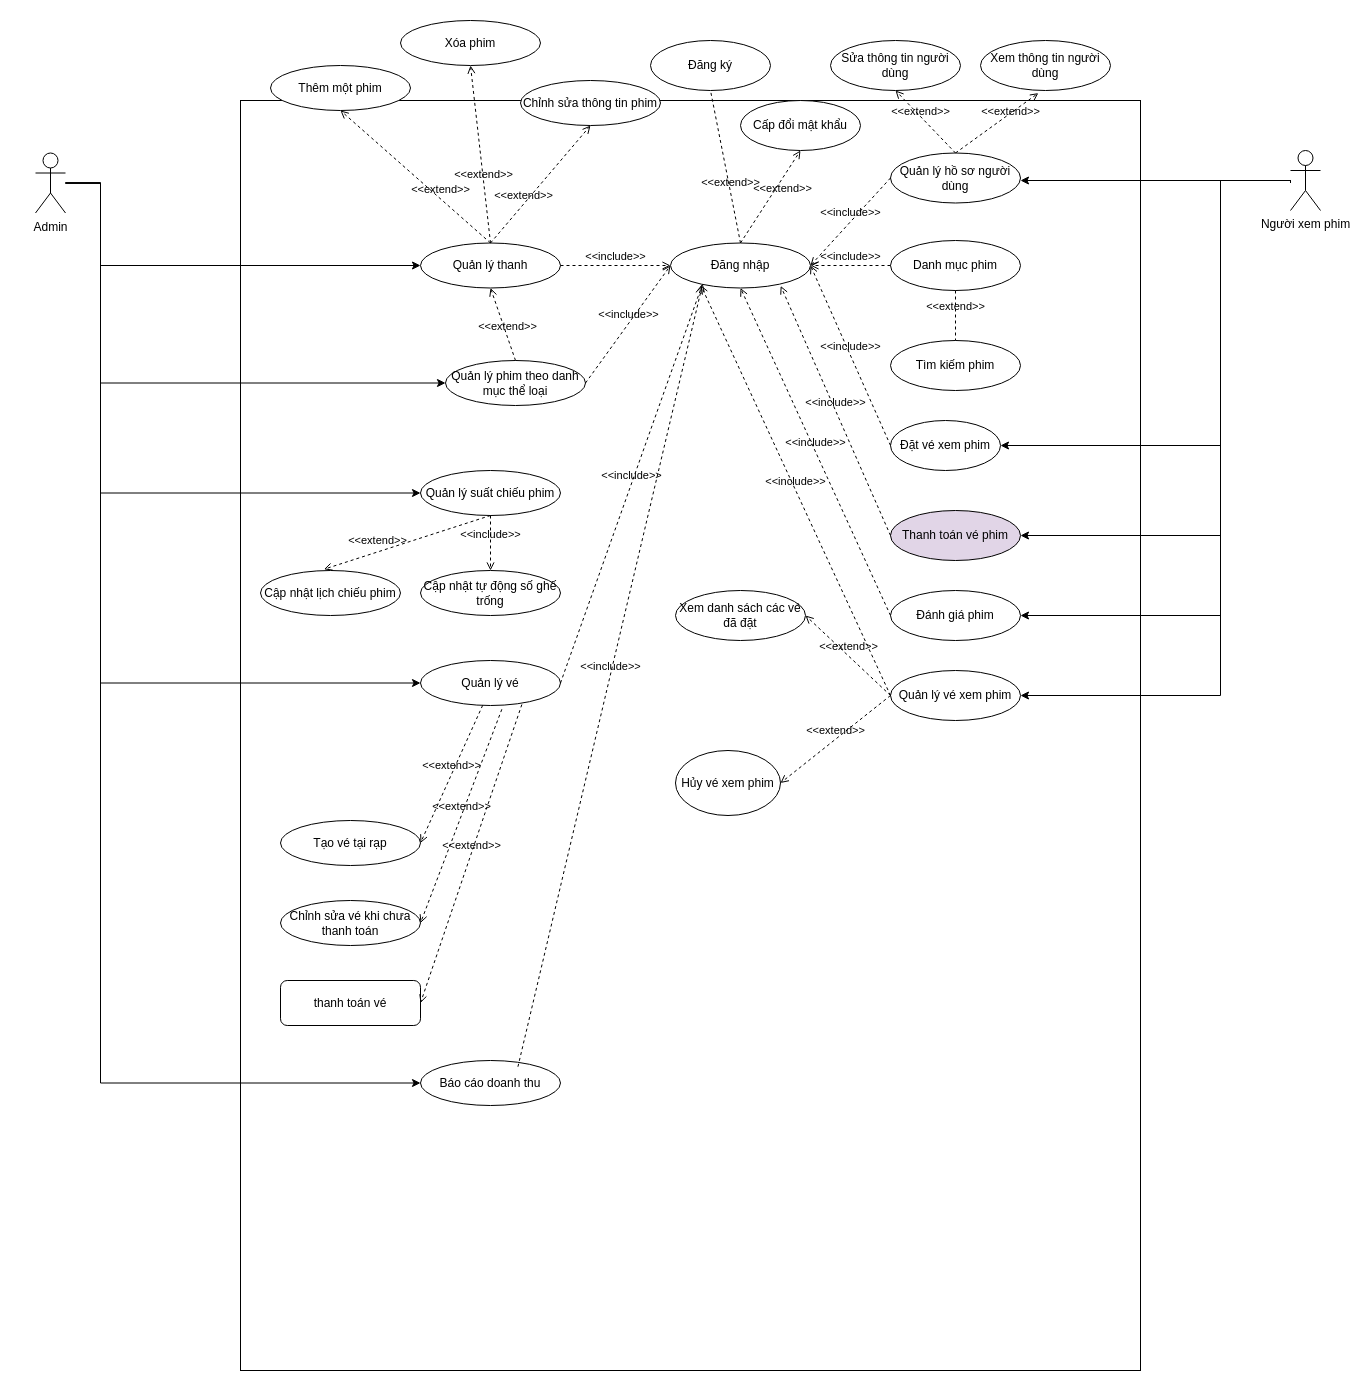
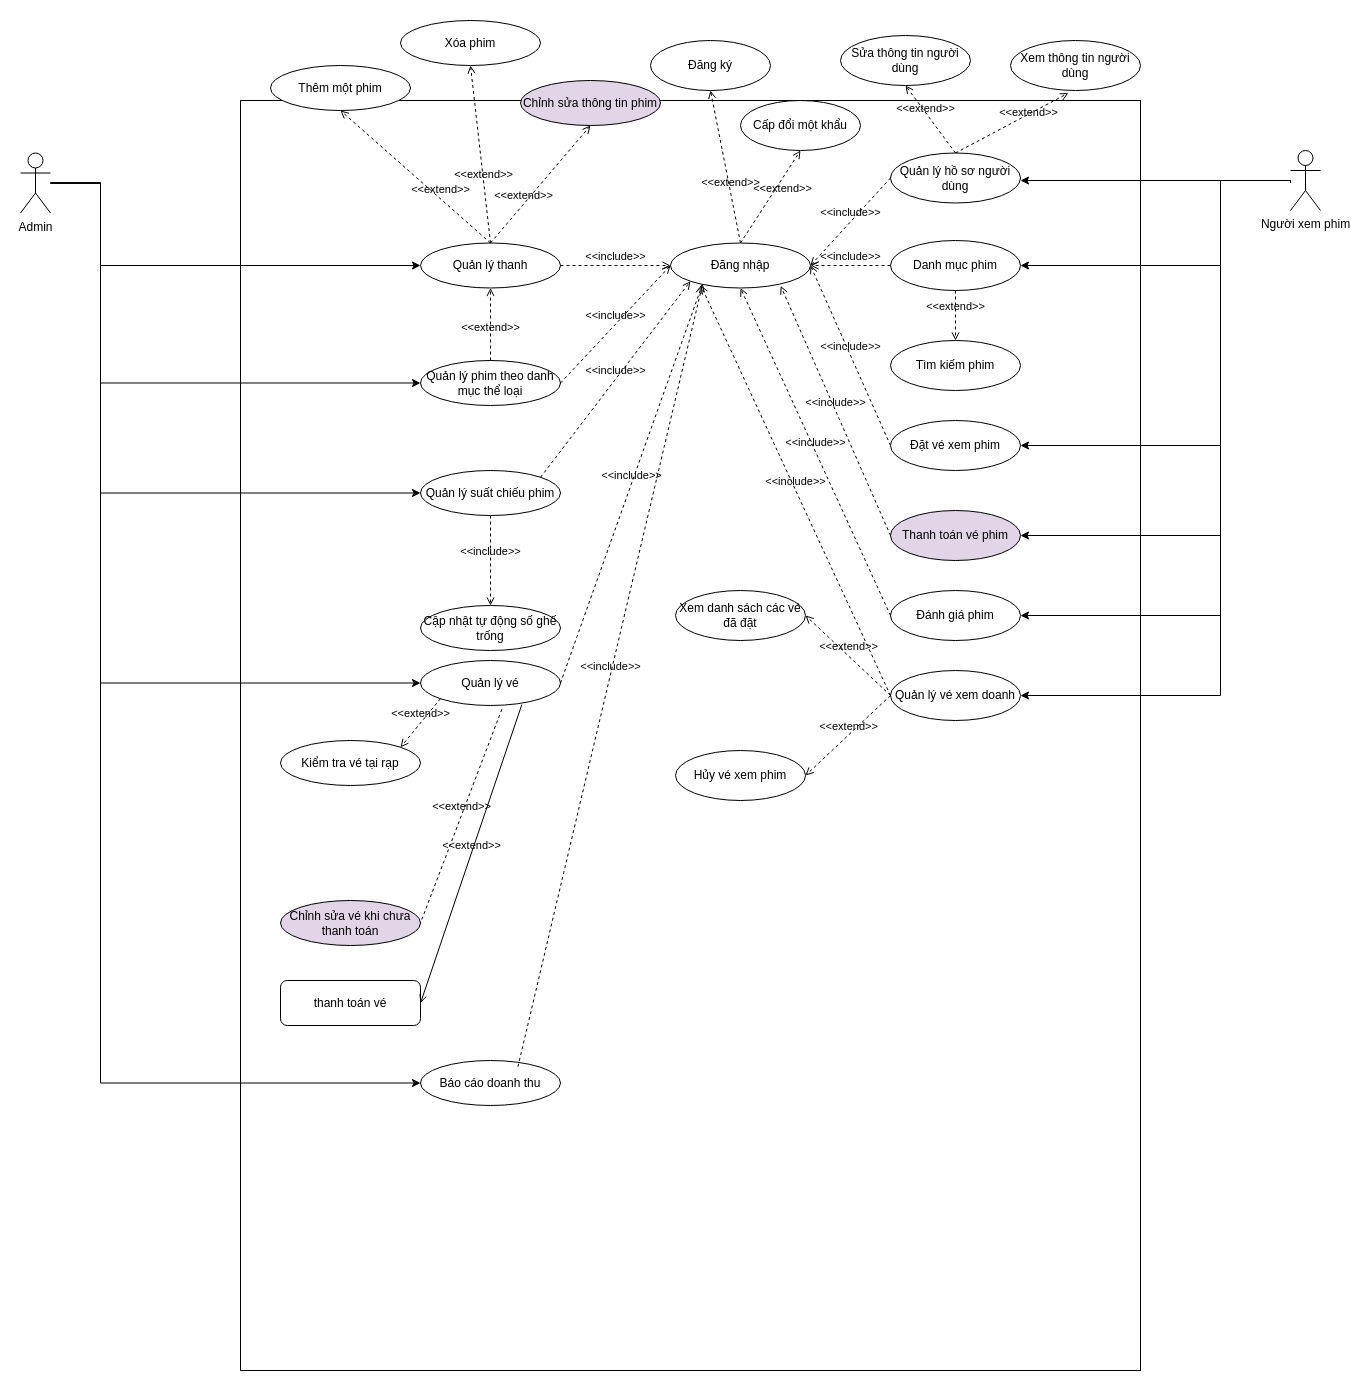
node "Sửa thông tin người dùng": moved (896, 66) -> (906, 61)
node "Xem thông tin người dùng": moved (1046, 66) -> (1076, 66)
edge "Đăng ký" -- "Đăng nhập": arrowhead none -> open
node "Chỉnh sửa thông tin phim": fillcolor #ffffff -> #e1d5e7
node "Cấp đổi mật khẩu": label "Cấp đổi mật khẩu" -> "Cấp đổi một khẩu"
node "Admin": moved (51, 183) -> (36, 183)
edge "Người xem phim" -> "Danh mục phim": added
edge "Danh mục phim" -- "Tìm kiếm phim": arrowhead none -> open
edge "Quản lý suất chiếu phim" -> "Đăng nhập": added, label "<<include>>"
node "Quản lý phim theo danh mục thể loại": moved (516, 383) -> (491, 383)
node "Đặt vé xem phim": size 110x50 -> 130x50
edge "Quản lý suất chiếu phim" -> "Cập nhật lịch chiếu phim": removed, label "<<extend>>"
node "Cập nhật lịch chiếu phim": removed
node "Cập nhật tự động số ghế trống": moved (491, 593) -> (491, 628)
node "Quản lý vé xem phim": label "Quản lý vé xem phim" -> "Quản lý vé xem doanh"
edge "Quản lý vé" -> "Kiểm tra vé tại rạp": added, label "<<extend>>"
node "Kiểm tra vé tại rạp": added
edge "Quản lý vé" -> "Tạo vé tại rạp": removed, label "<<extend>>"
node "Hủy vé xem phim": size 105x65 -> 130x50
node "Tạo vé tại rạp": removed
edge "Quản lý vé" -> "thanh toán vé": style dashed -> solid
edge "Quản lý vé" -> "Chỉnh sửa vé khi chưa thanh toán": arrowhead open -> none
node "Chỉnh sửa vé khi chưa thanh toán": fillcolor #ffffff -> #e1d5e7
